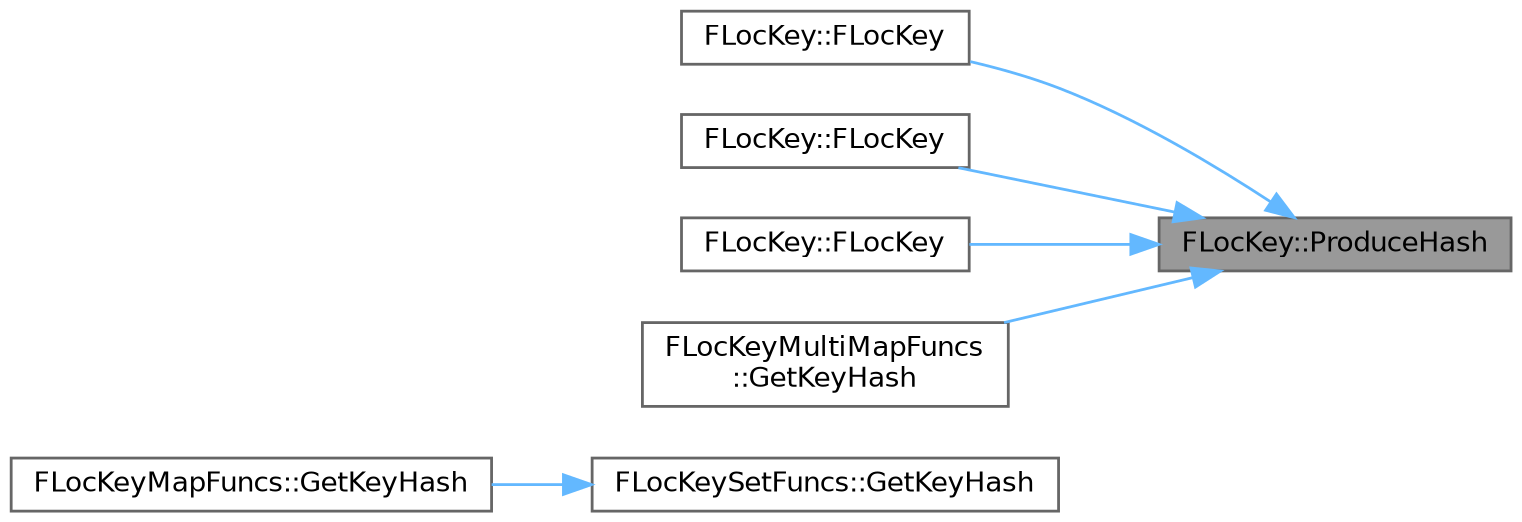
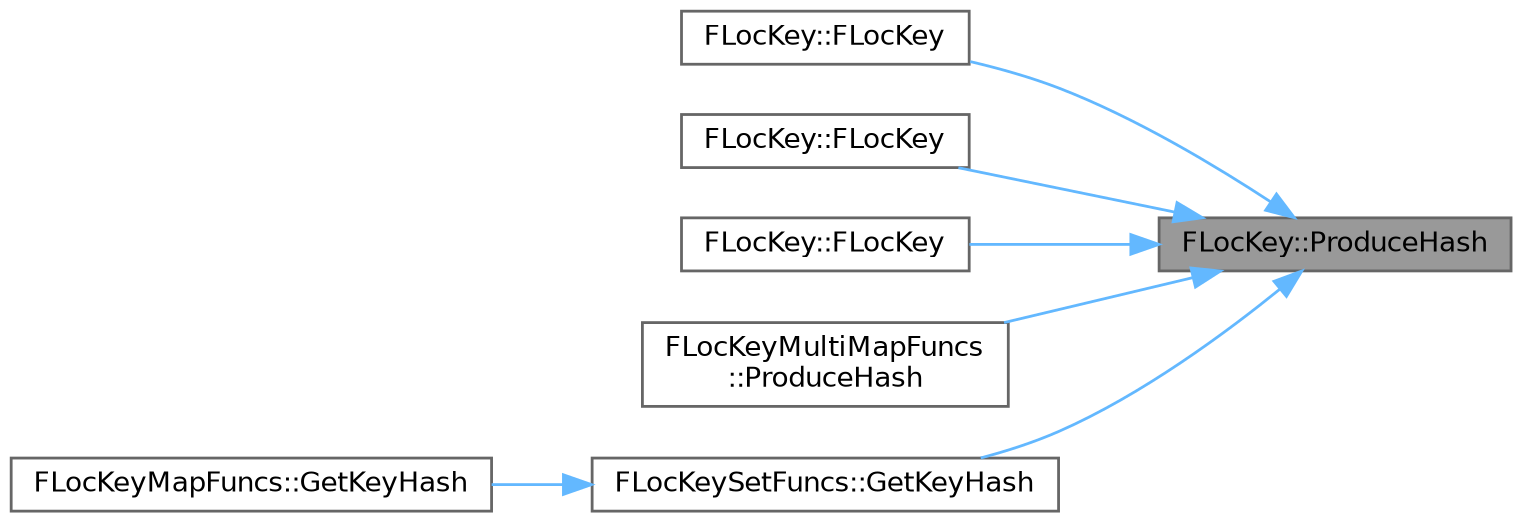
node "FLocKeyMultiMapFuncs ::GetKeyHash": label "FLocKeyMultiMapFuncs ::GetKeyHash" -> "FLocKeyMultiMapFuncs ::ProduceHash"
edge "FLocKeySetFuncs::GetKeyHash" -> "FLocKey::ProduceHash": added
